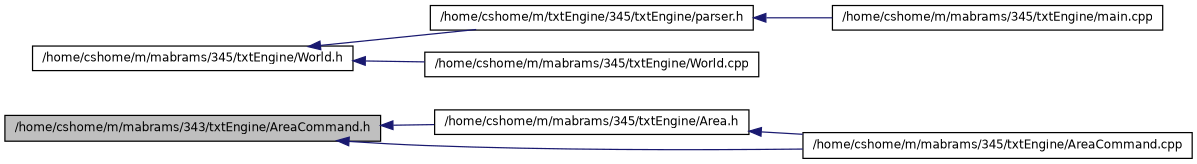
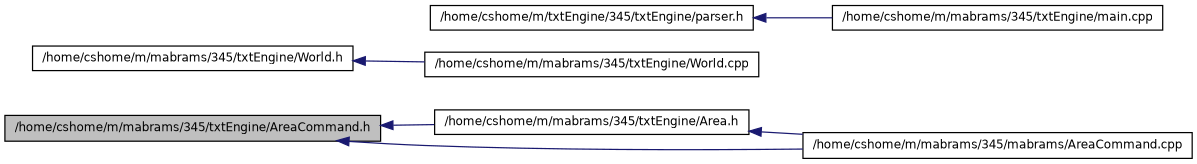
edge "/home/cshome/m/txtEngine/345/txtEngine/parser.h" -> "/home/cshome/m/mabrams/345/txtEngine/World.h": removed
node "/home/cshome/m/mabrams/343/txtEngine/AreaCommand.h": label "/home/cshome/m/mabrams/343/txtEngine/AreaCommand.h" -> "/home/cshome/m/mabrams/345/txtEngine/AreaCommand.h"
node "/home/cshome/m/mabrams/345/txtEngine/AreaCommand.cpp": label "/home/cshome/m/mabrams/345/txtEngine/AreaCommand.cpp" -> "/home/cshome/m/mabrams/345/mabrams/AreaCommand.cpp"
